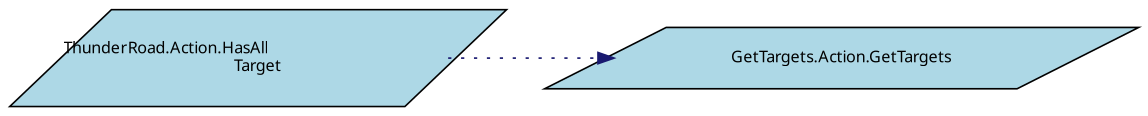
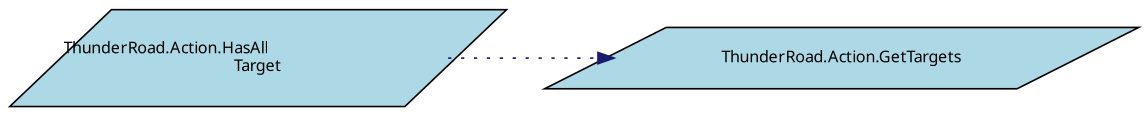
node "GetTargets.Action.GetTargets": label "GetTargets.Action.GetTargets" -> "ThunderRoad.Action.GetTargets"
